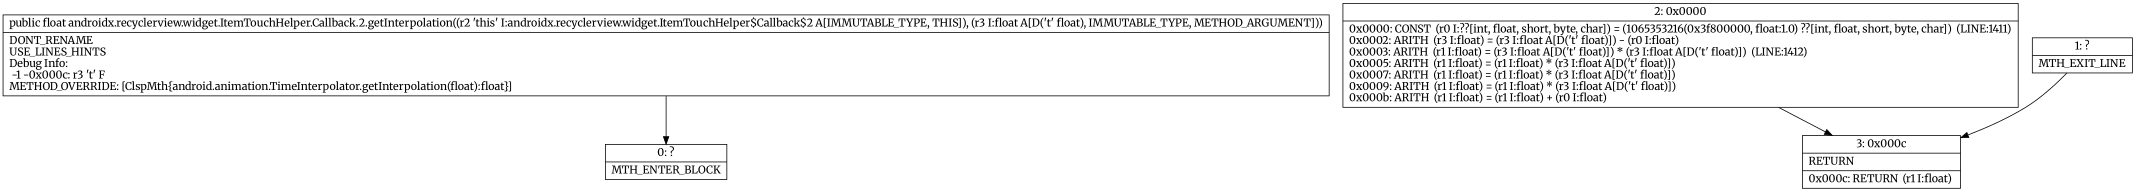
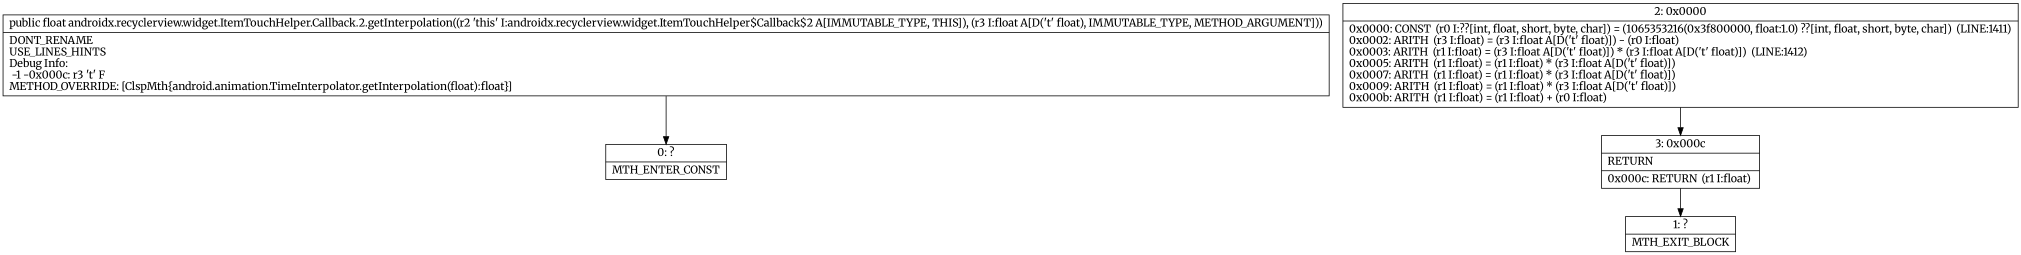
node "1: ?": text "MTH_EXIT_LINE" -> "MTH_EXIT_BLOCK"
edge "1: ?" -> "3: 0x000c": reversed
node "0: ?": text "MTH_ENTER_BLOCK" -> "MTH_ENTER_CONST"
